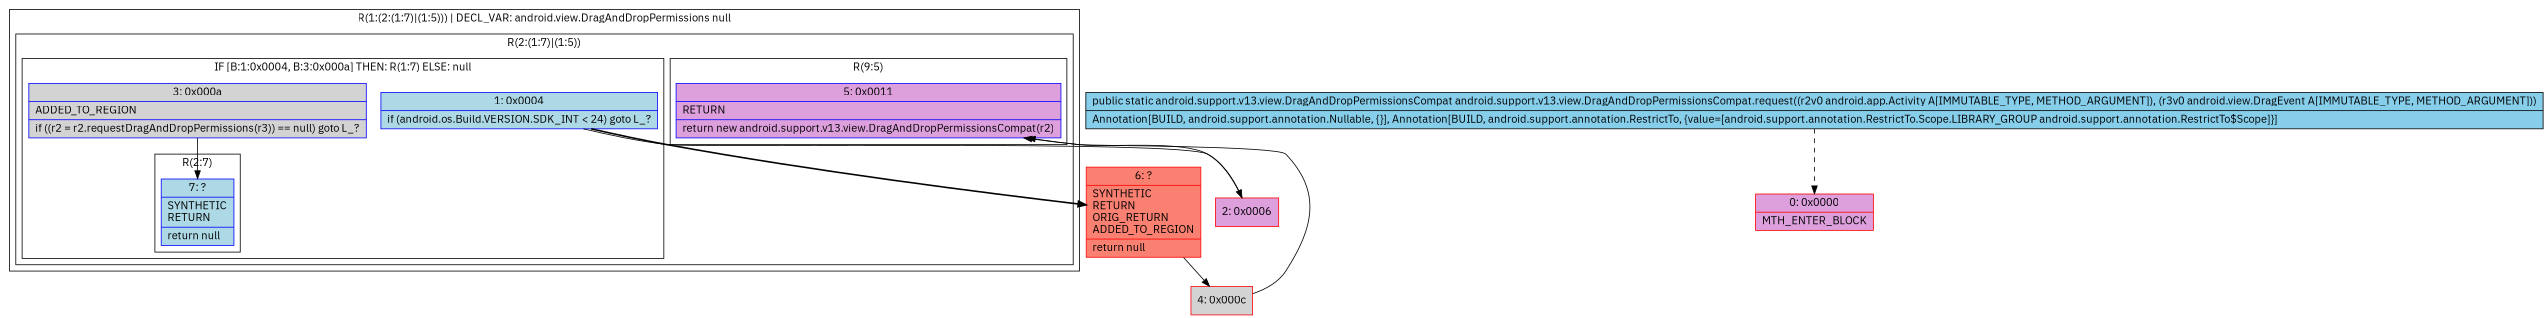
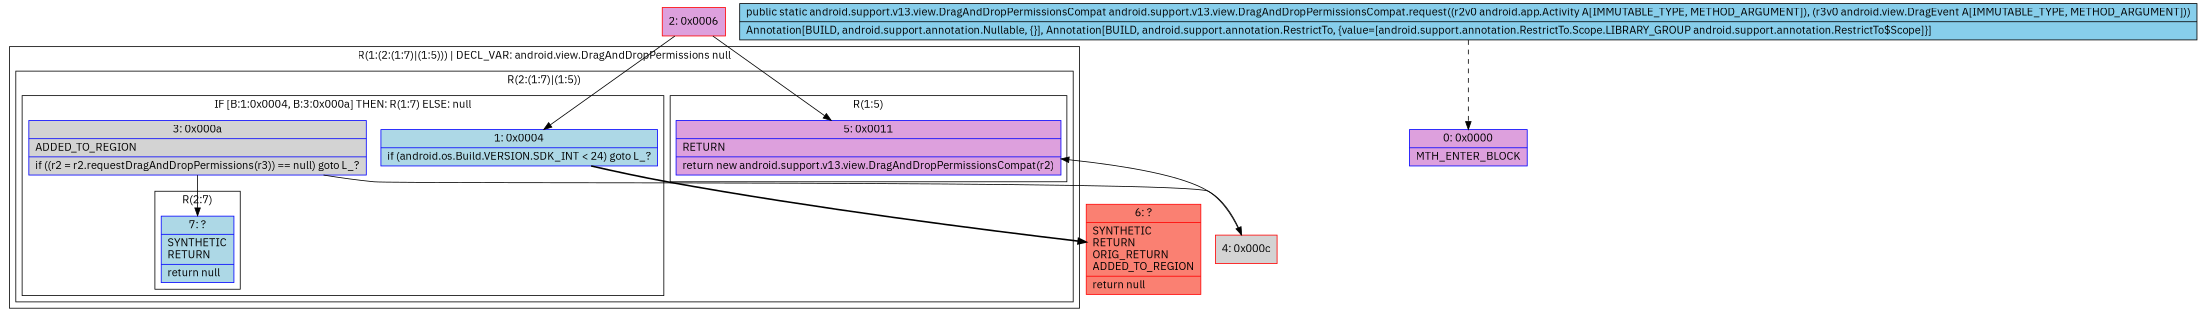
cluster "R(9:5)": label "R(9:5)" -> "R(1:5)"
edge "1: 0x0004" -> "2: 0x0006": reversed
node "0: 0x0000": color red -> blue
edge "6: ?" -> "4: 0x000c": now "3: 0x000a" -> "4: 0x000c"
